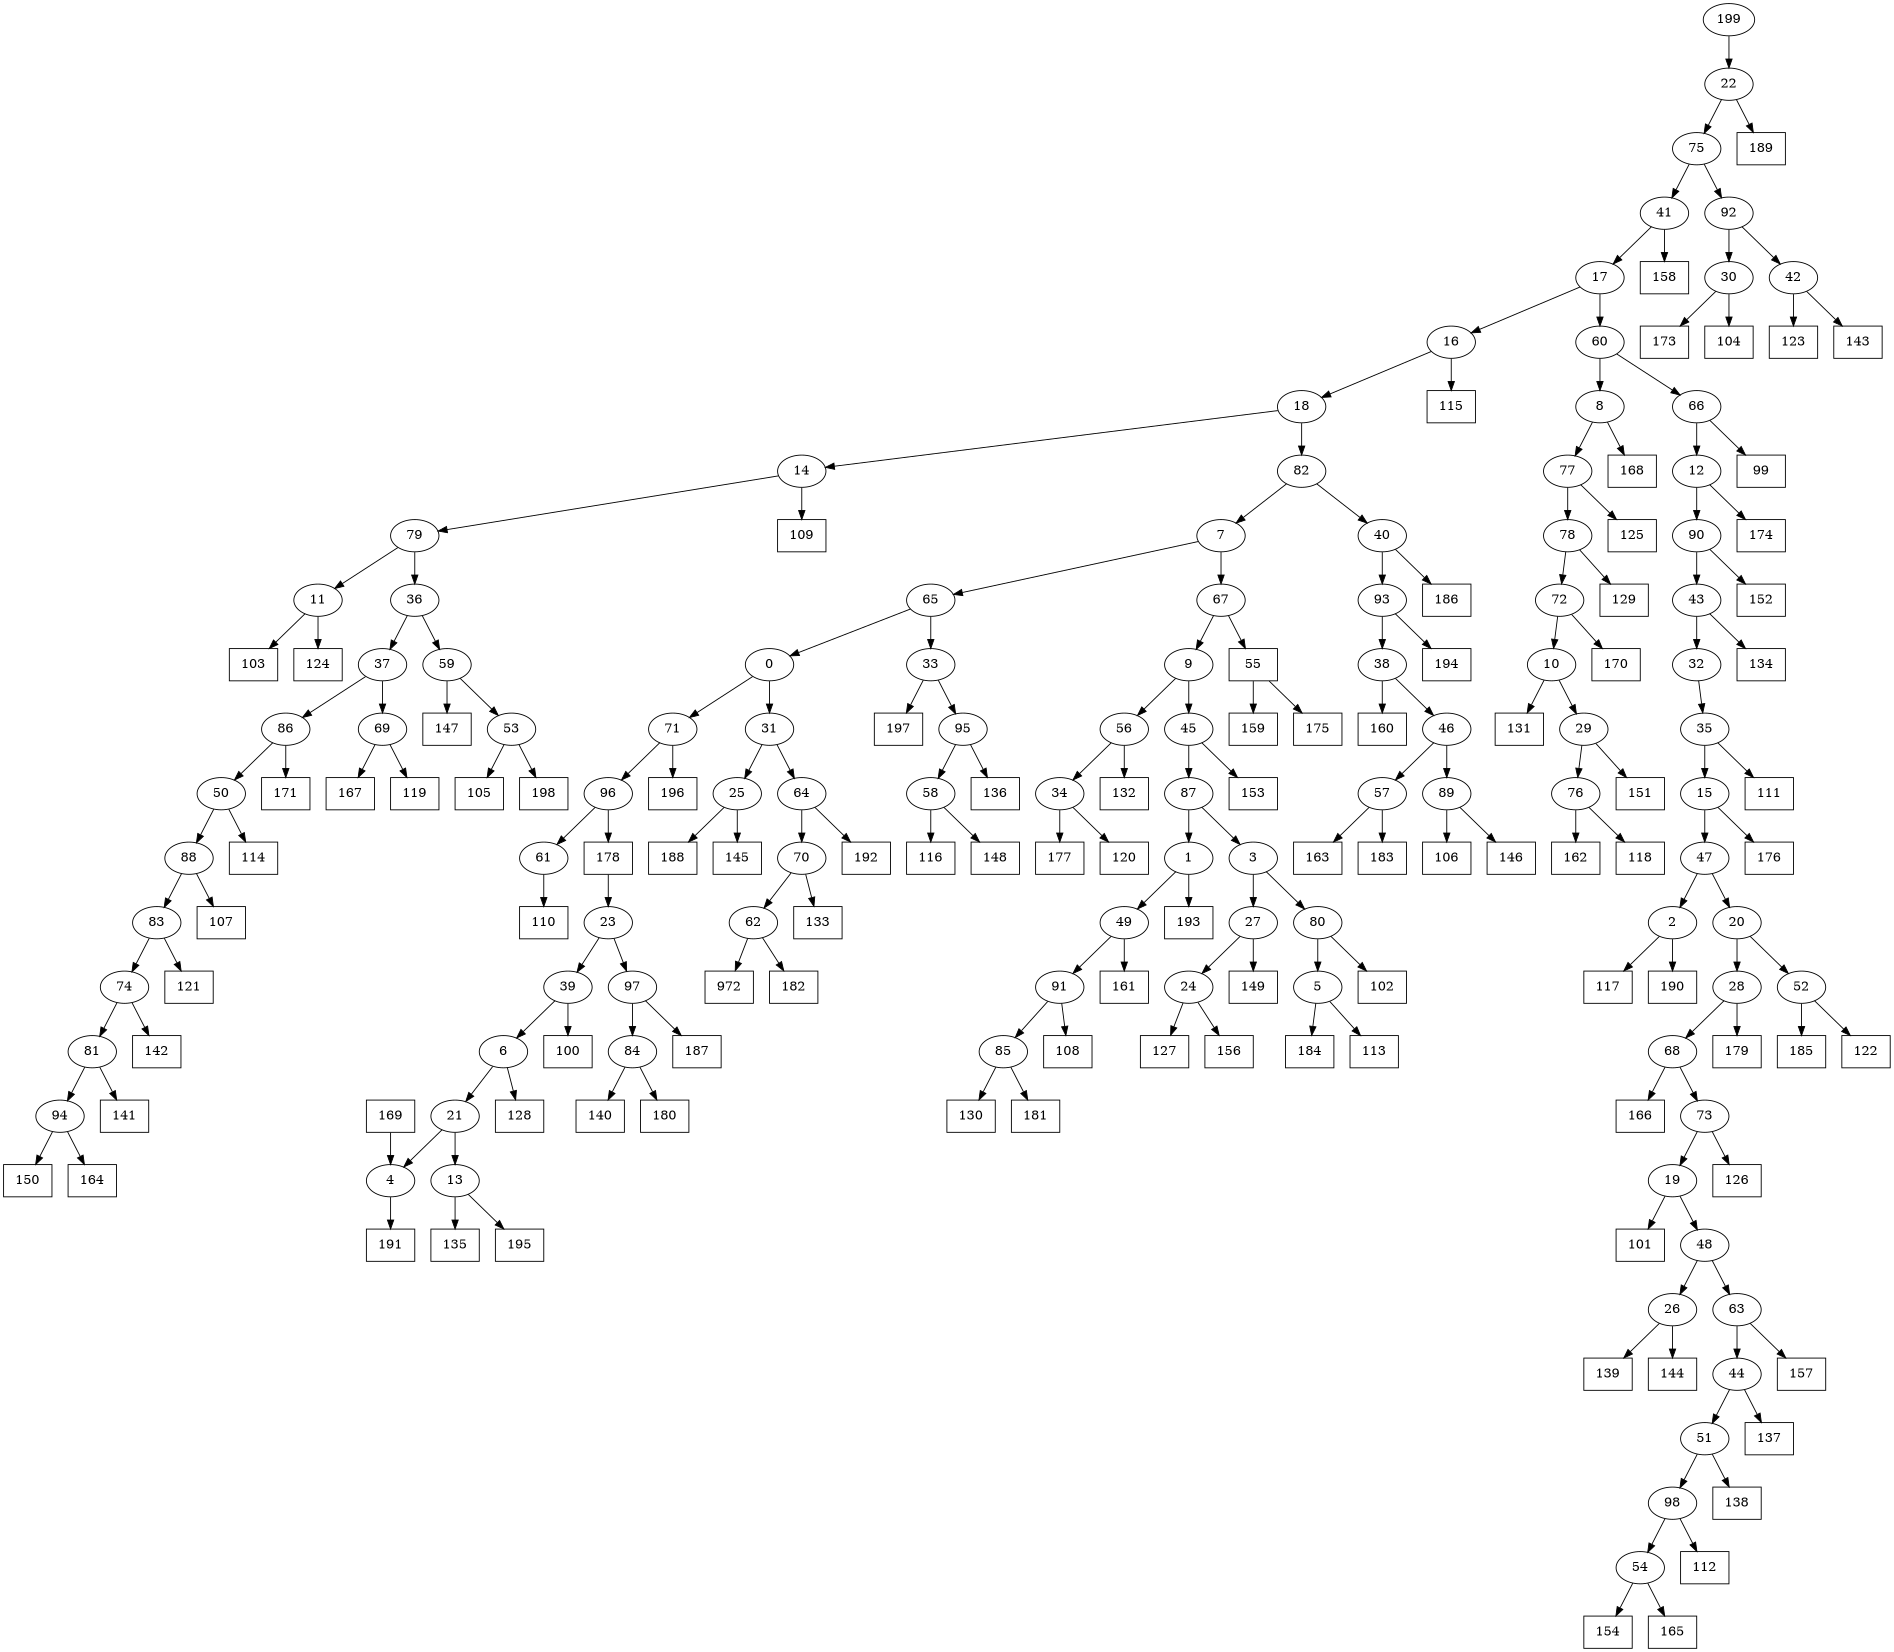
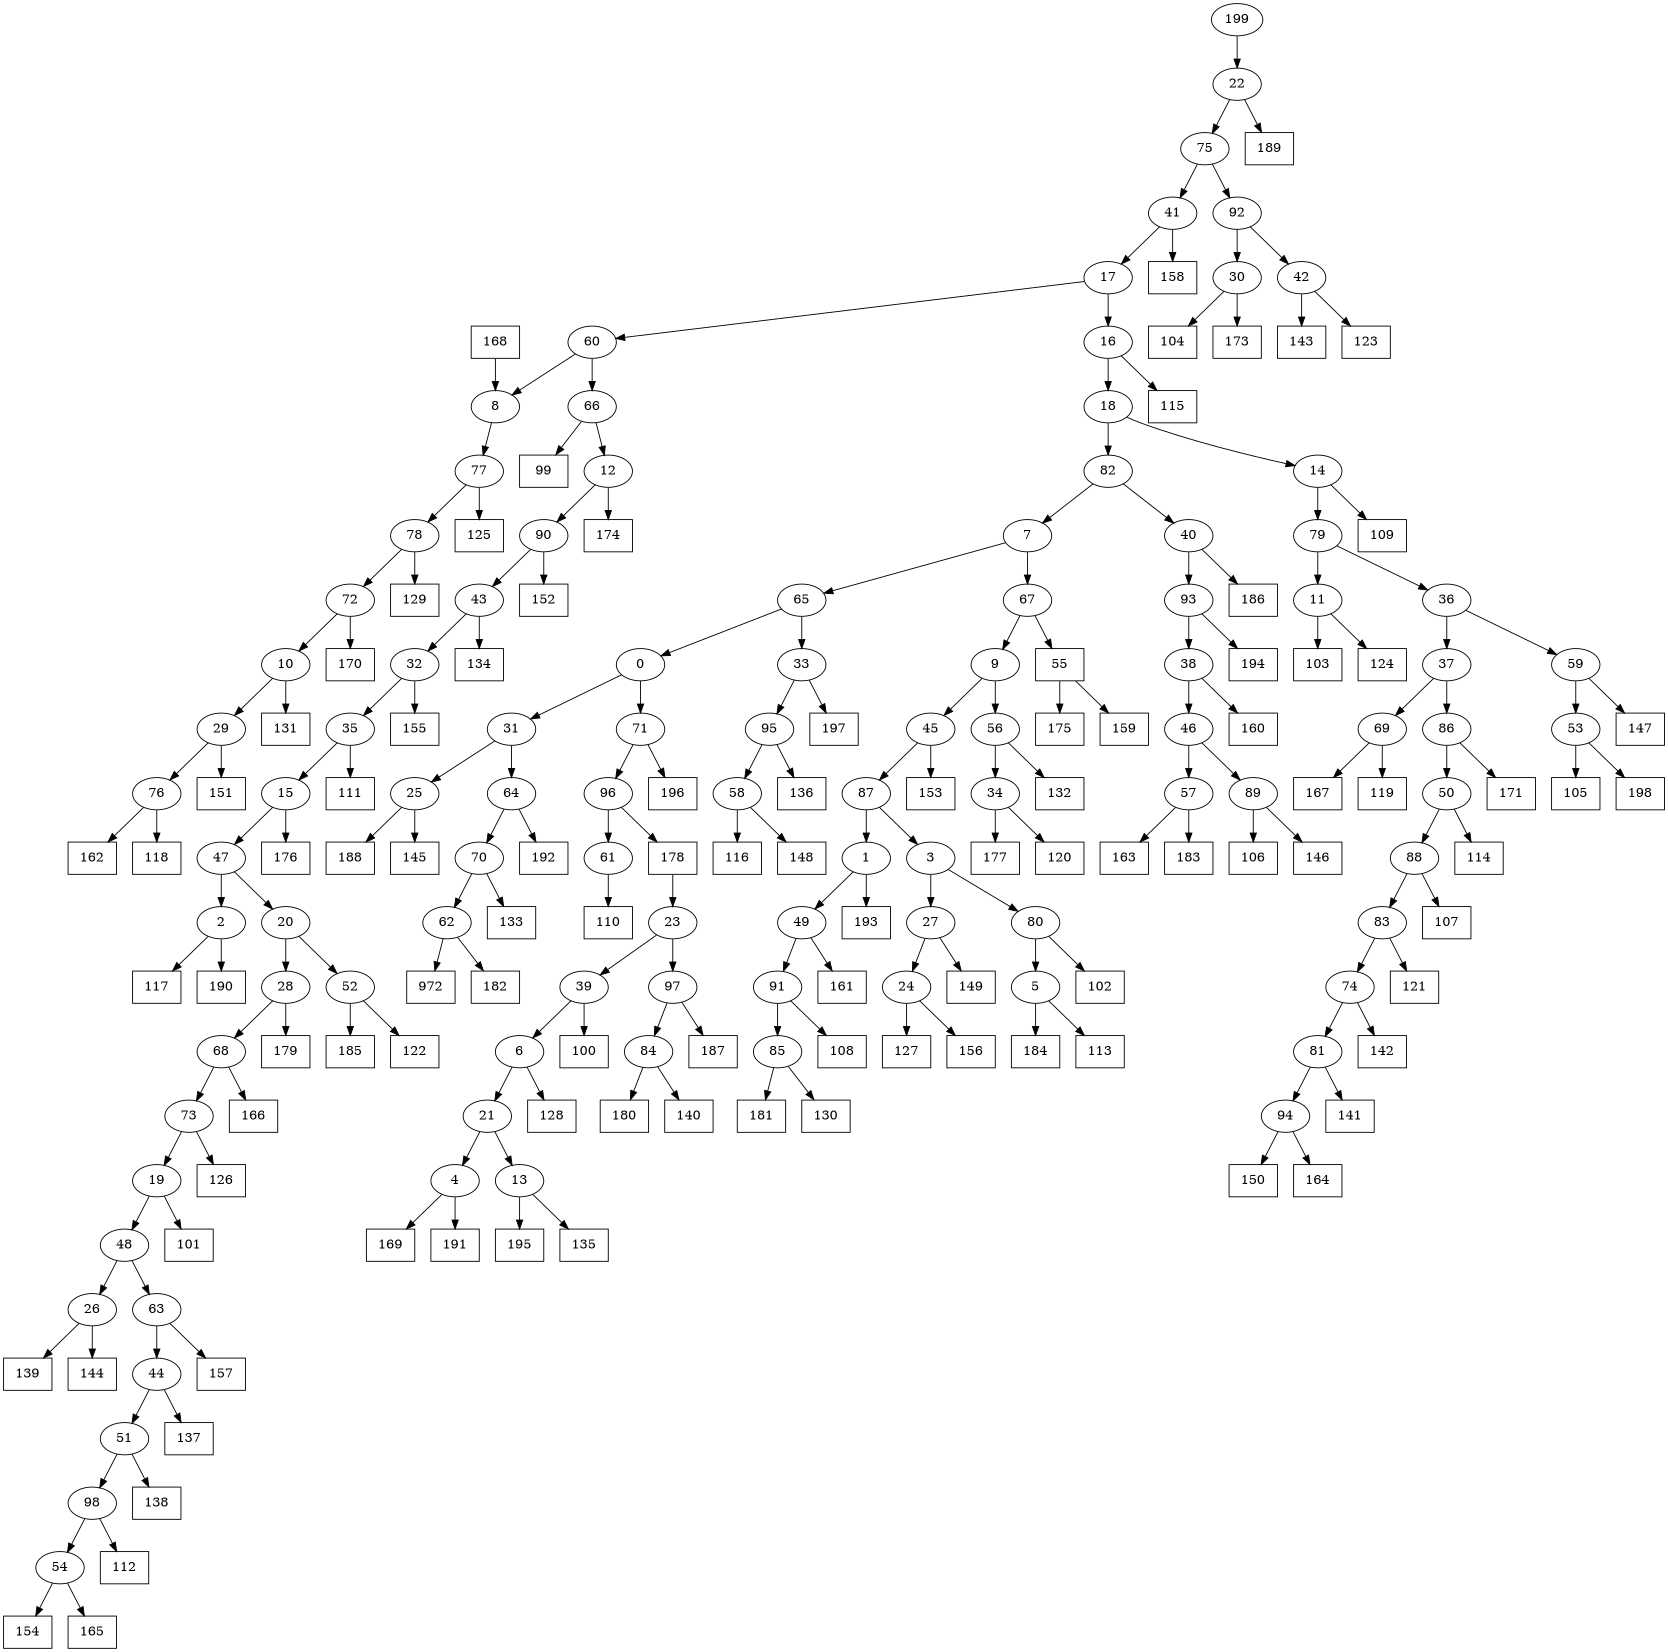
edge "8" -> "168": reversed
node "155": added
edge "169" -> "4": reversed
